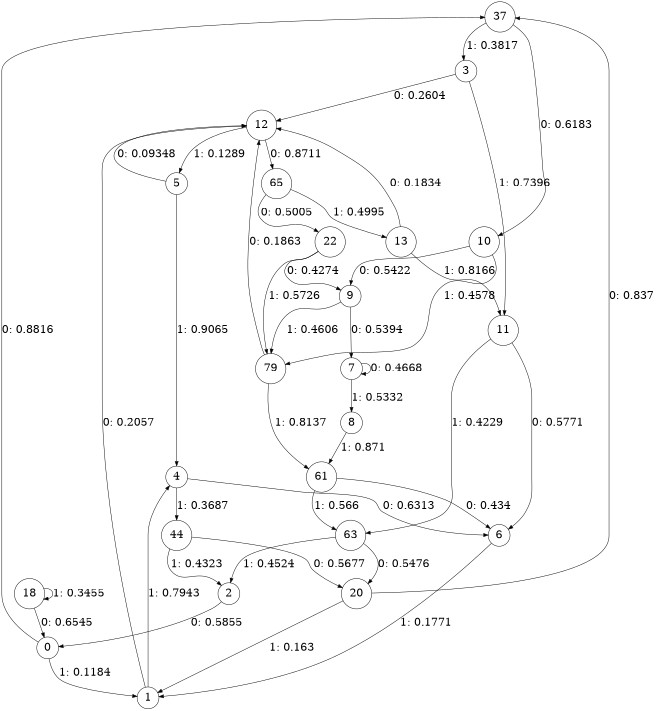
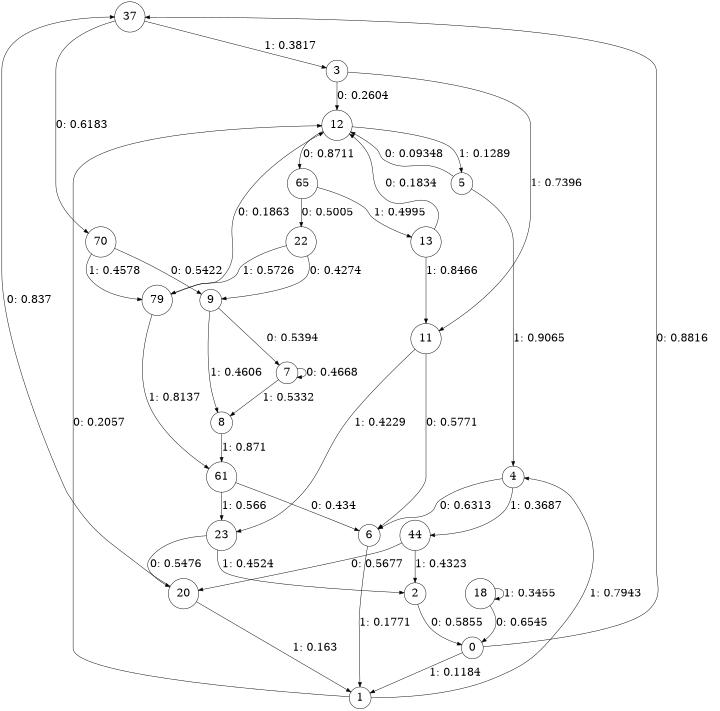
node "10": label "10" -> "70"
edge "13" -> "11": label "1: 0.8166   " -> "1: 0.8466   "
edge "9" -> "79": now "9" -> "8"
node "63": label "63" -> "23"
